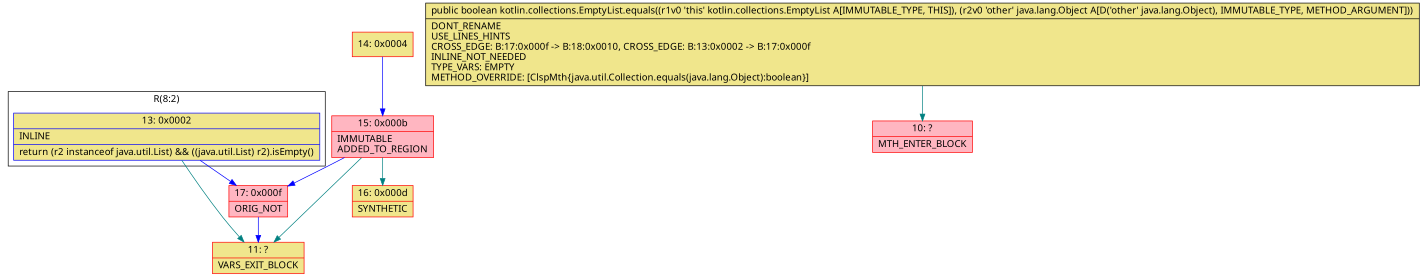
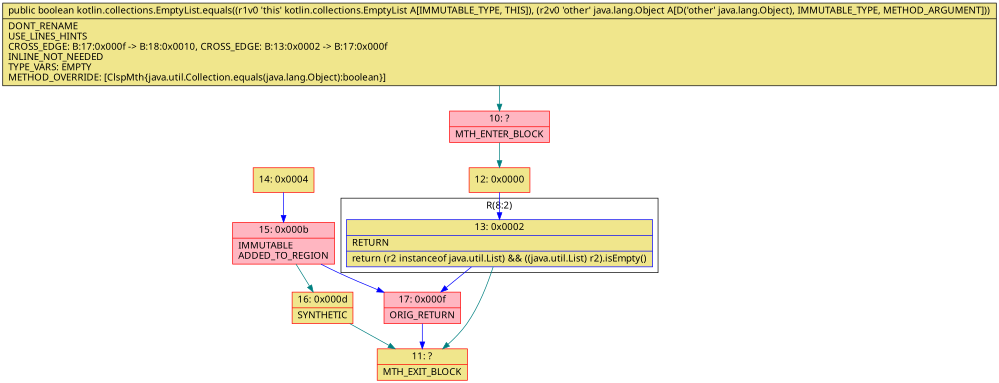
node "13: 0x0002": text "INLINE" -> "RETURN"
node "12: 0x0000": added
edge "15: 0x000b" -> "11: ?": now "16: 0x000d" -> "11: ?"
node "17: 0x000f": text "ORIG_NOT" -> "ORIG_RETURN"
node "11: ?": text "VARS_EXIT_BLOCK" -> "MTH_EXIT_BLOCK"
